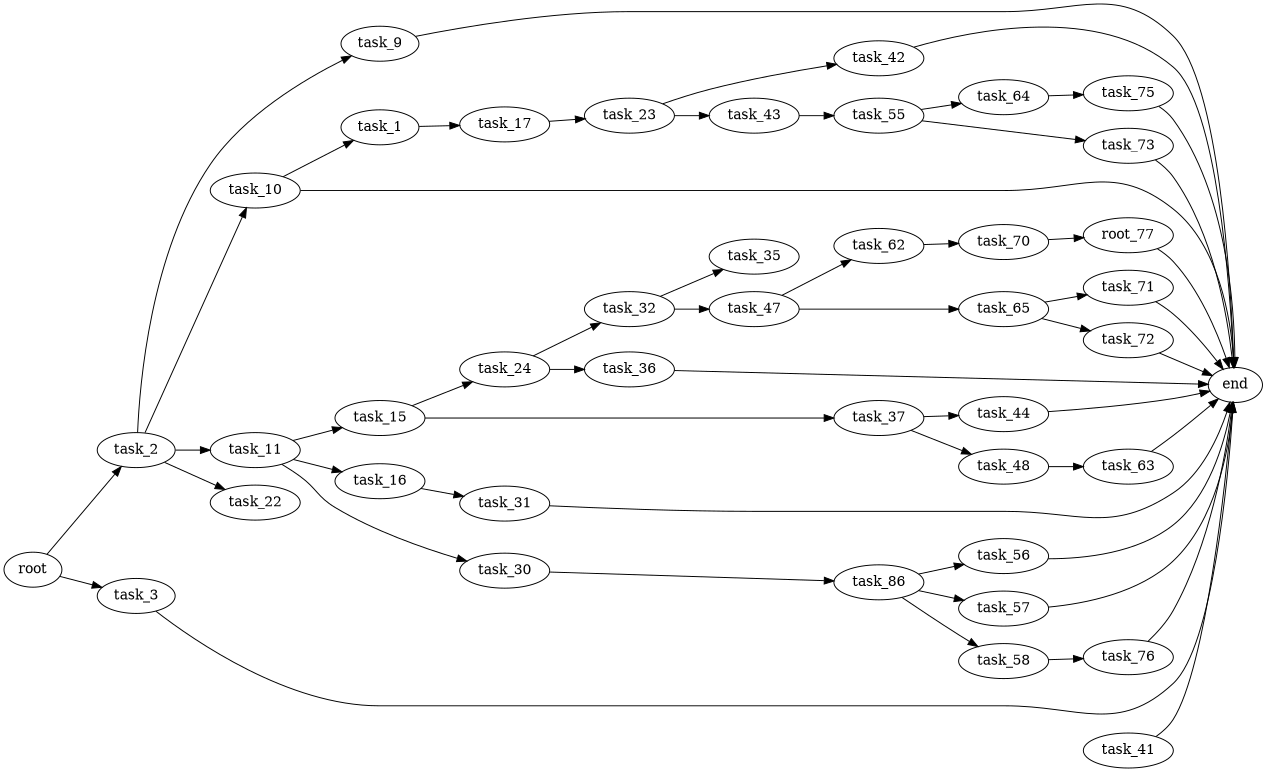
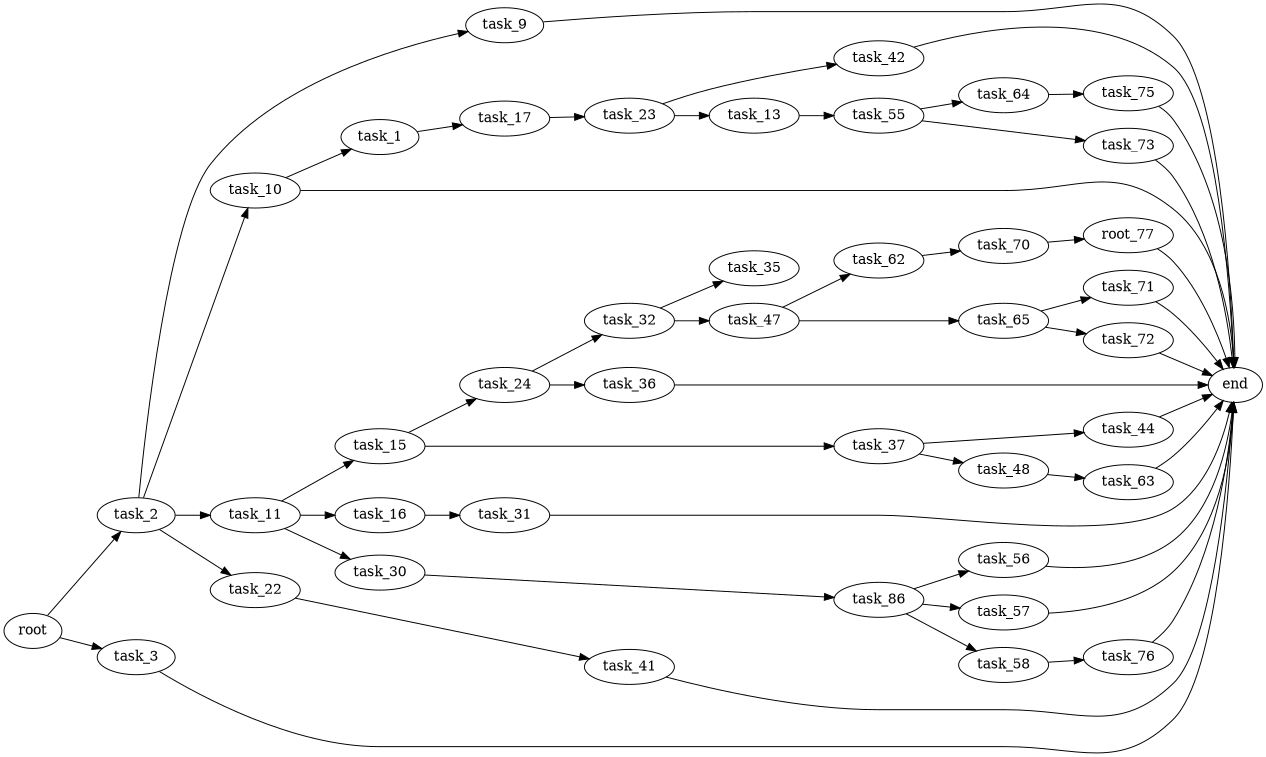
node "task_43": label "task_43" -> "task_13"
edge "task_22" -> "task_41": added
